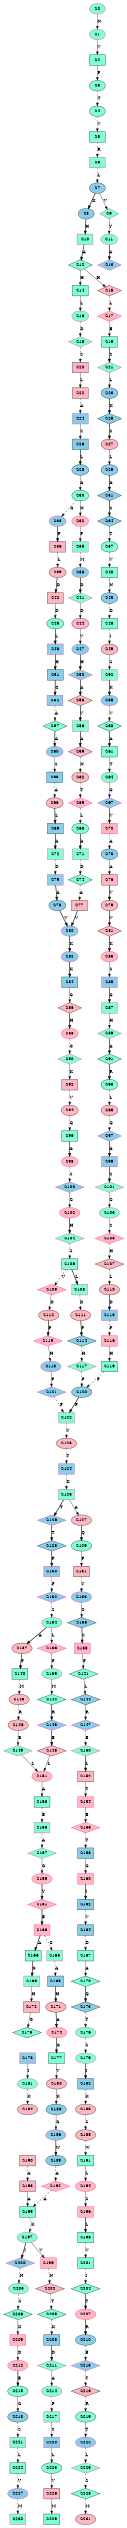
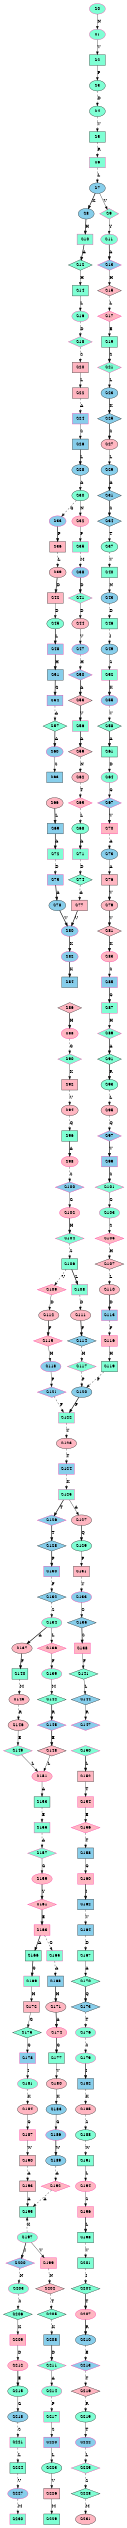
edge "S3" -> "S4": label "T" -> "D"
edge "S12" -> "S15": now "S13" -> "S15"
node "S49": fillcolor lightpink -> skyblue
edge "S47" -> "S50": style bold -> dashed
edge "S61" -> "S64": label "T" -> "D"
edge "S63" -> "S66": removed, label "A"
edge "S84" -> "S86": removed, label "G"
edge "S97" -> "S99": label "A" -> "V"
node "S132": color deeppink -> black
edge "S147" -> "S150": removed, label "E"
edge "S175" -> "S178": added, label "G"
node "S187": added
node "S188": fillcolor lightpink -> aquamarine
edge "S195" -> "S197": reversed
